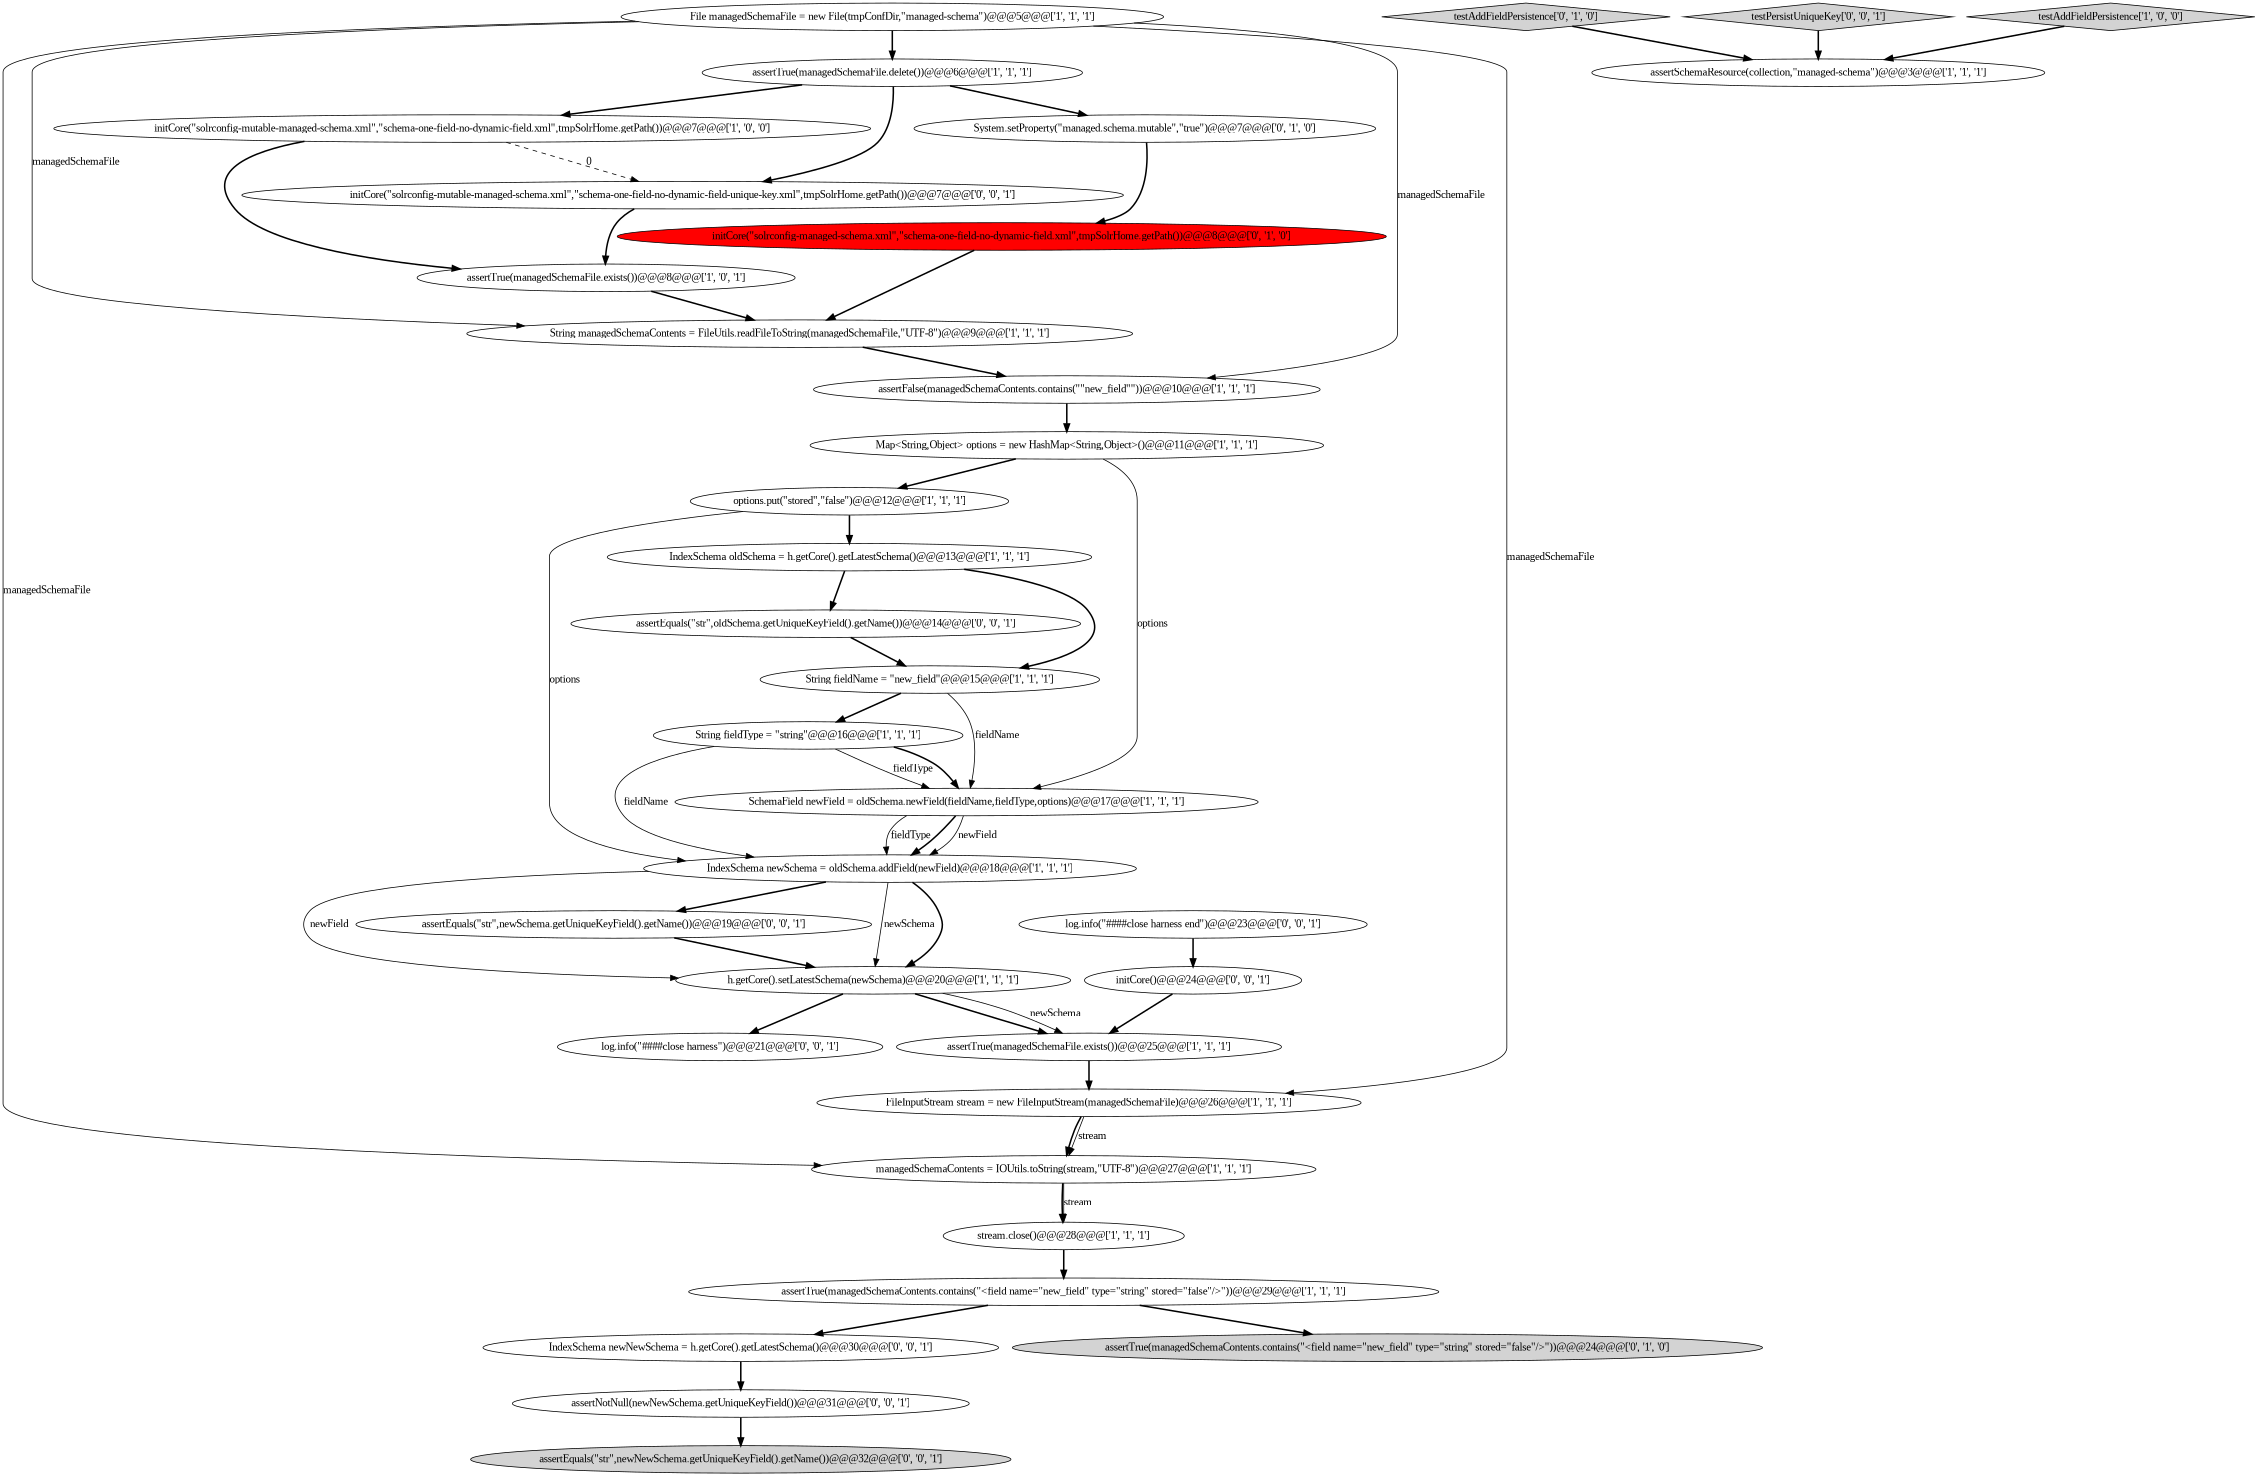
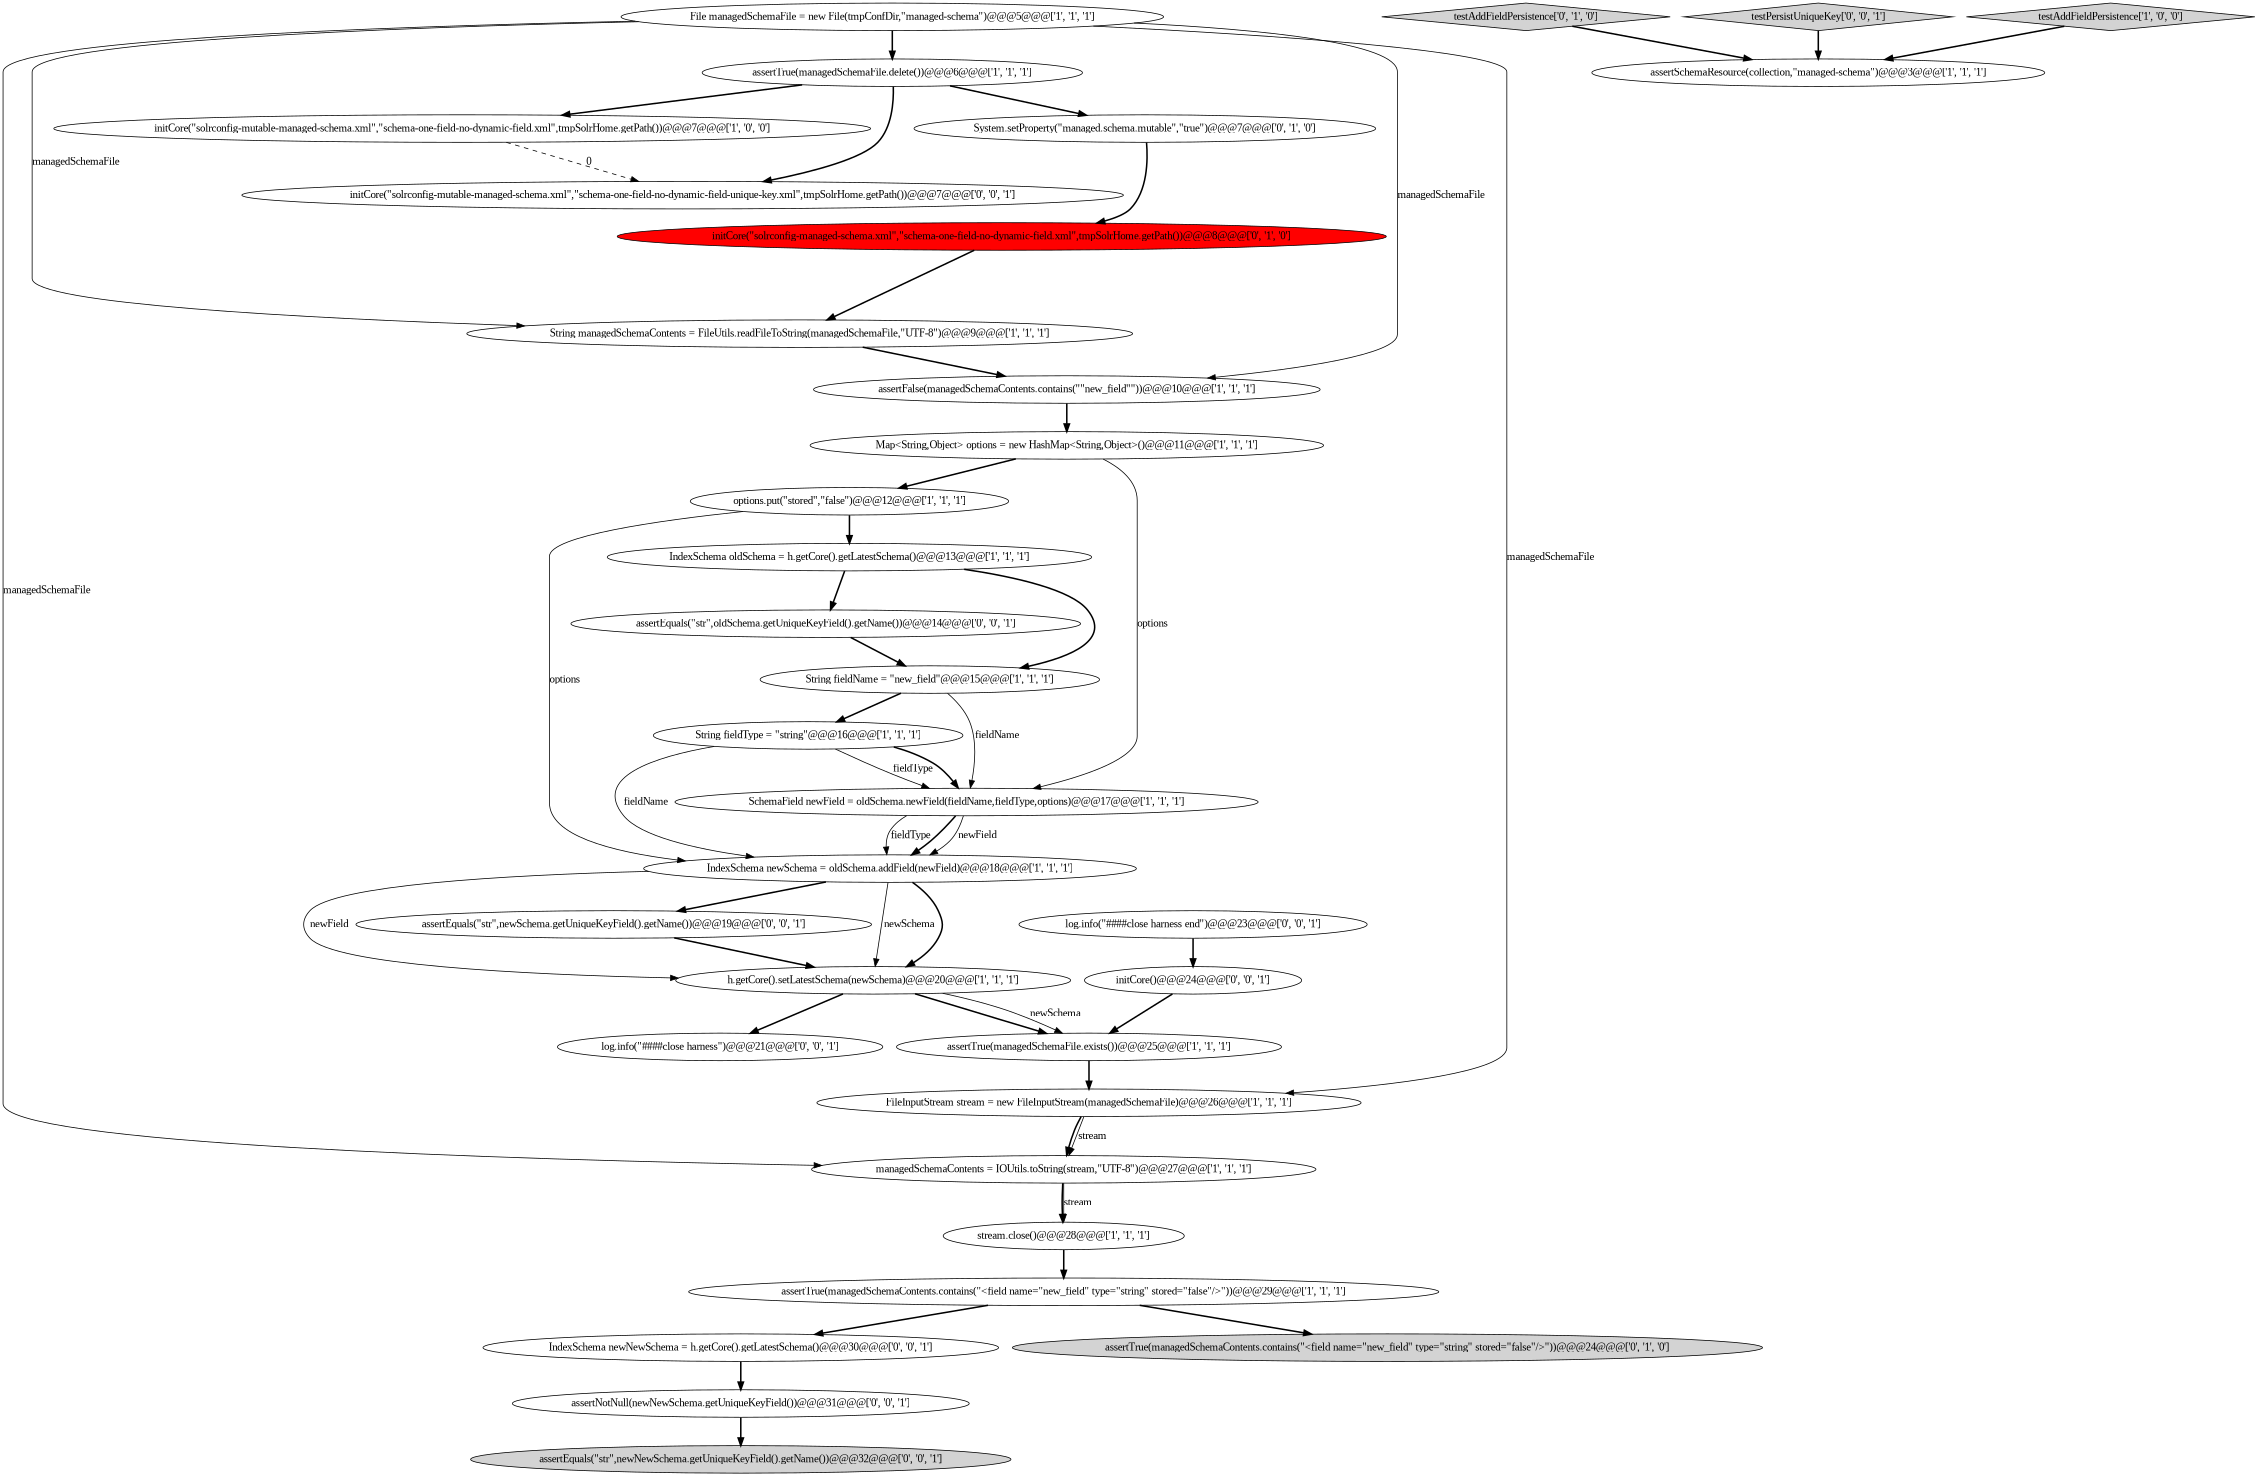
node "assertTrue(managedSchemaFile.exists())@@@8@@@['1', '0', '1']": removed
